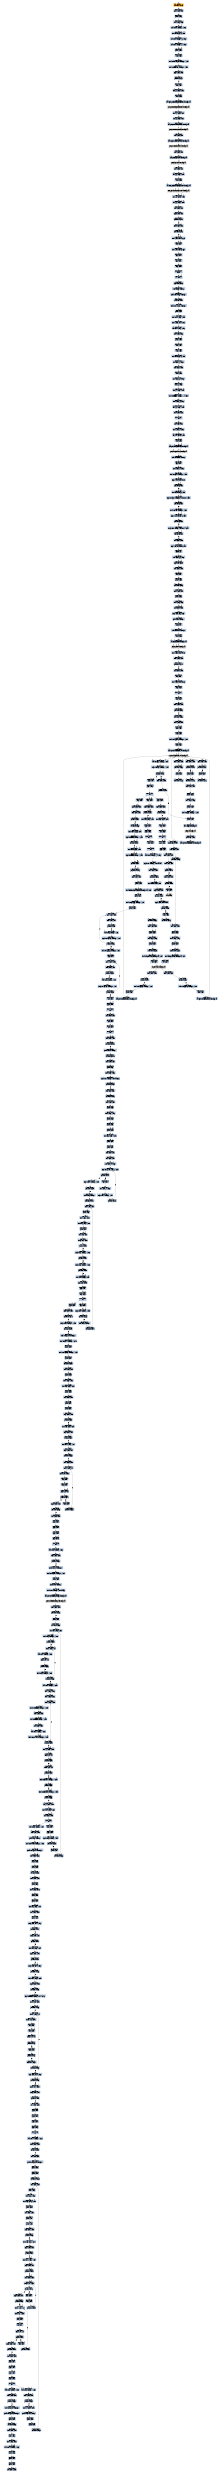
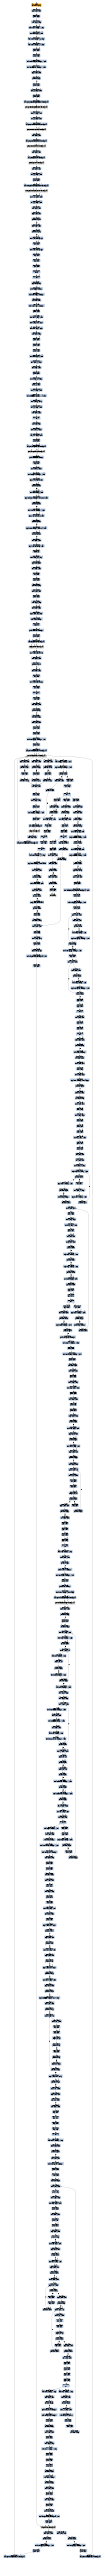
node "0x00442bca pushl $0x0<UINT8>": added
